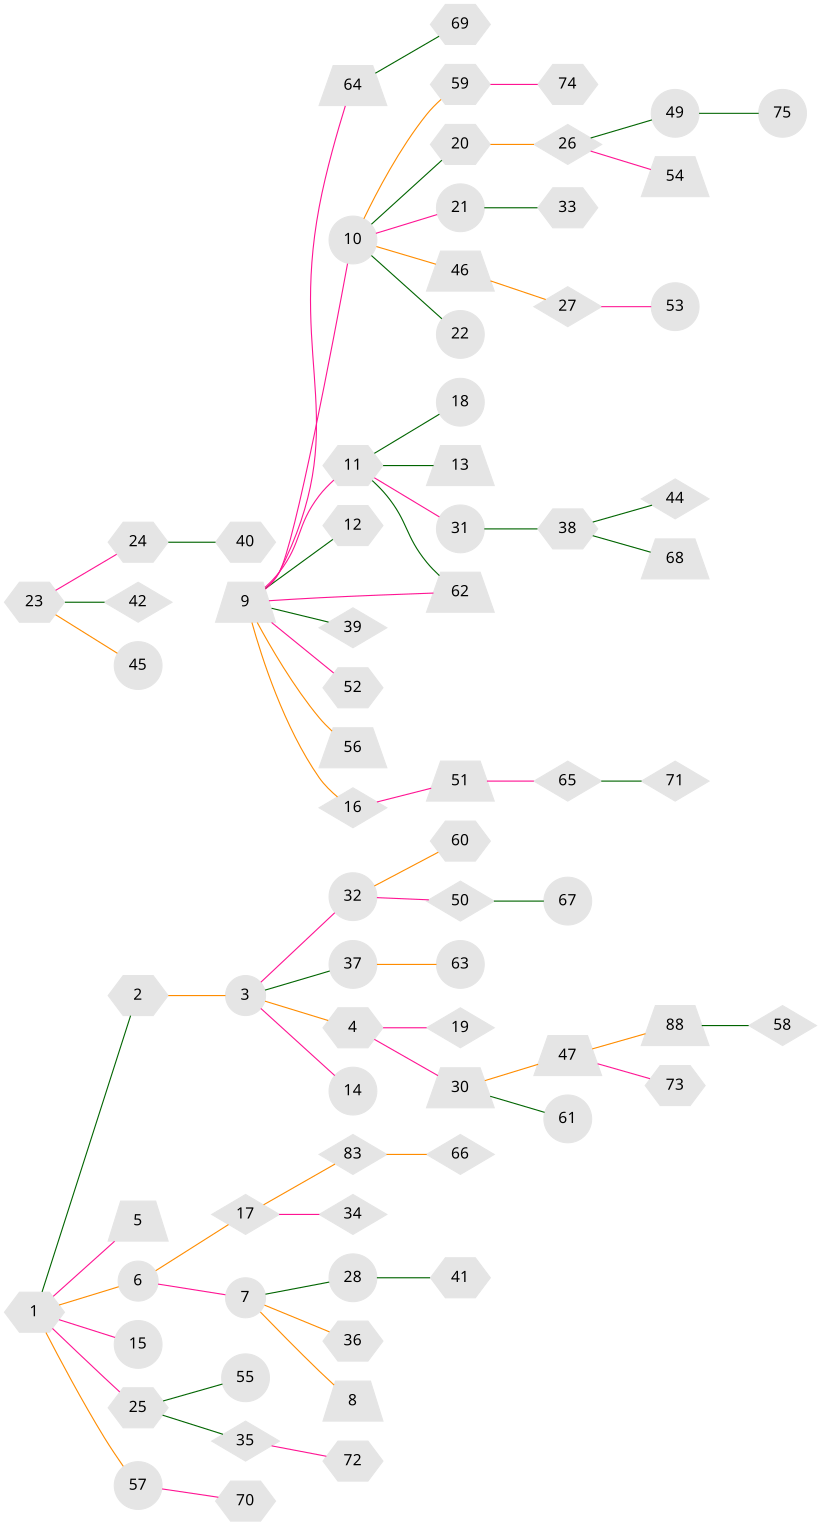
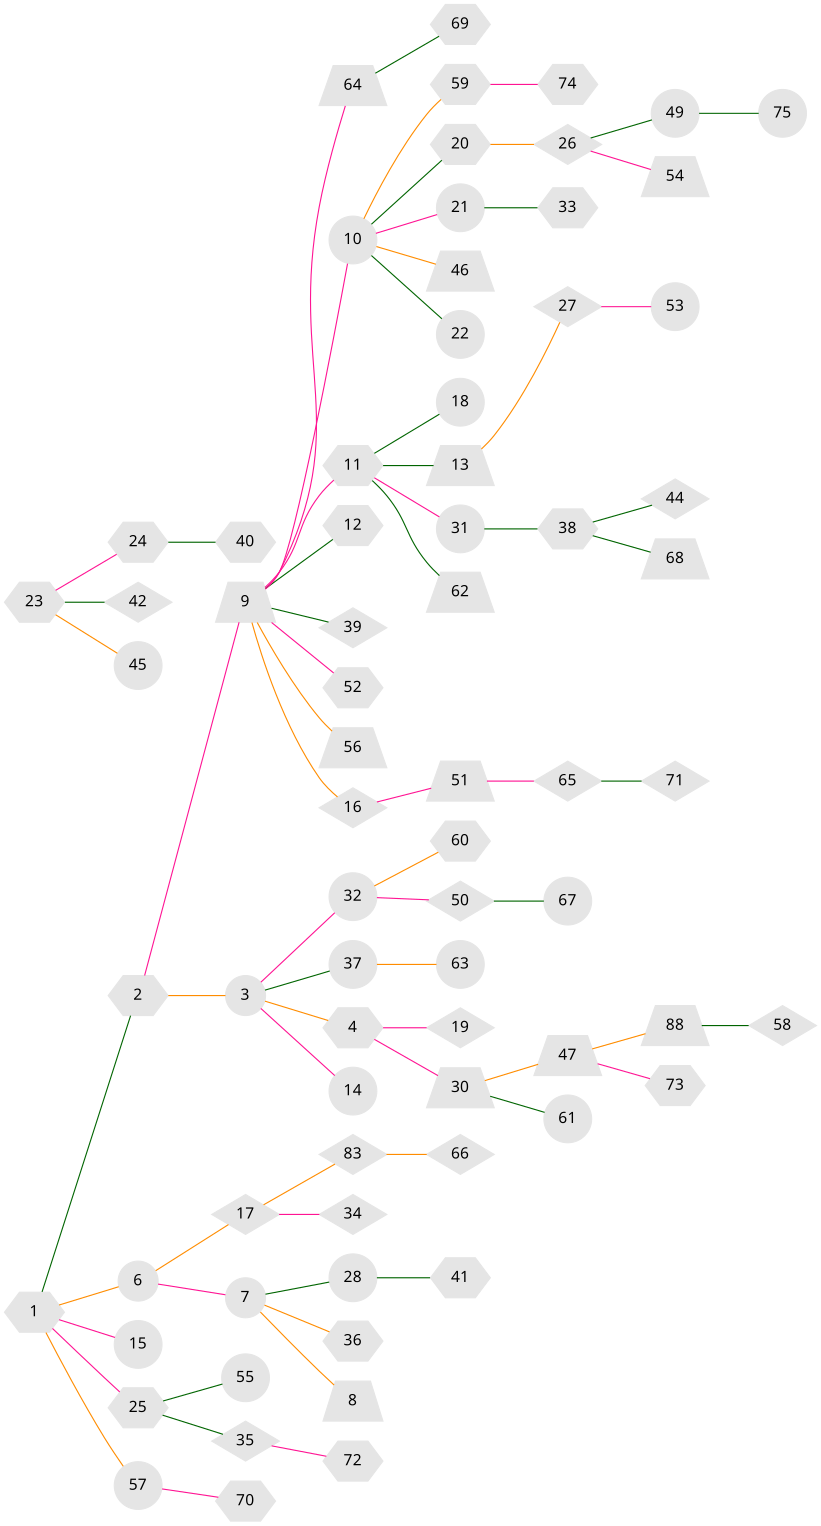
edge "46" -- "27": now "13" -- "27"
edge "62" -- "9": now "2" -- "9"
node "5": removed
